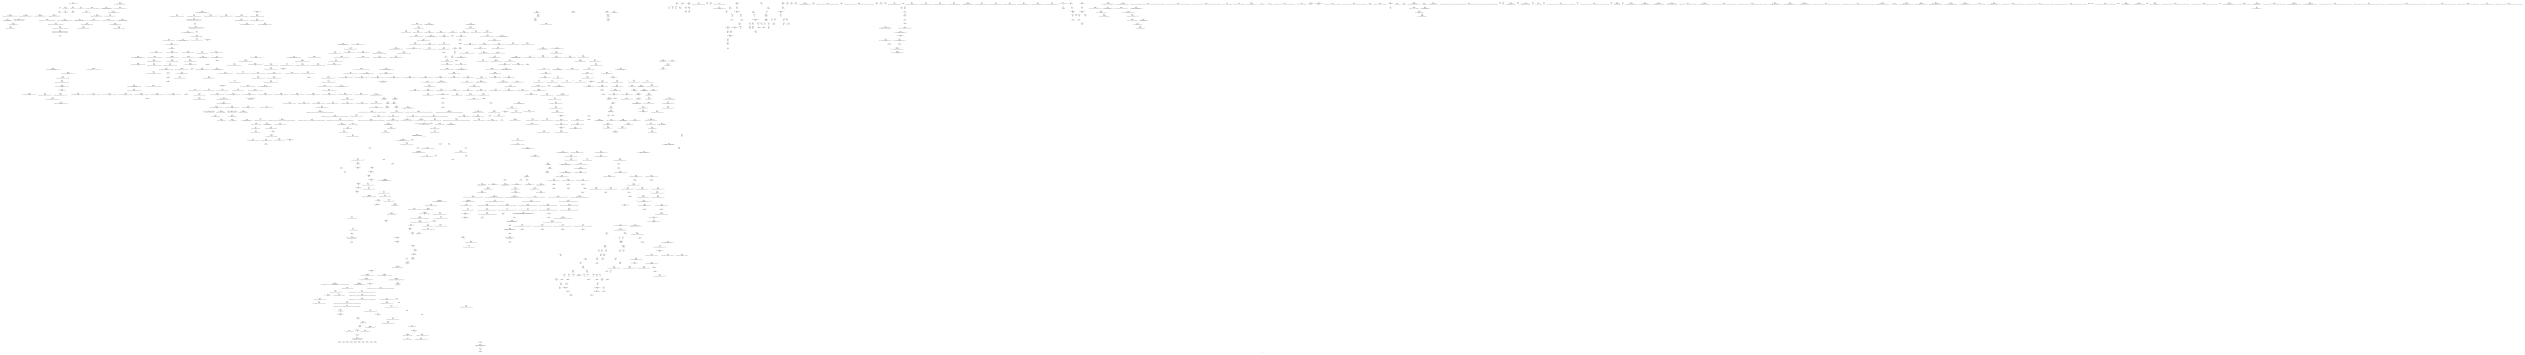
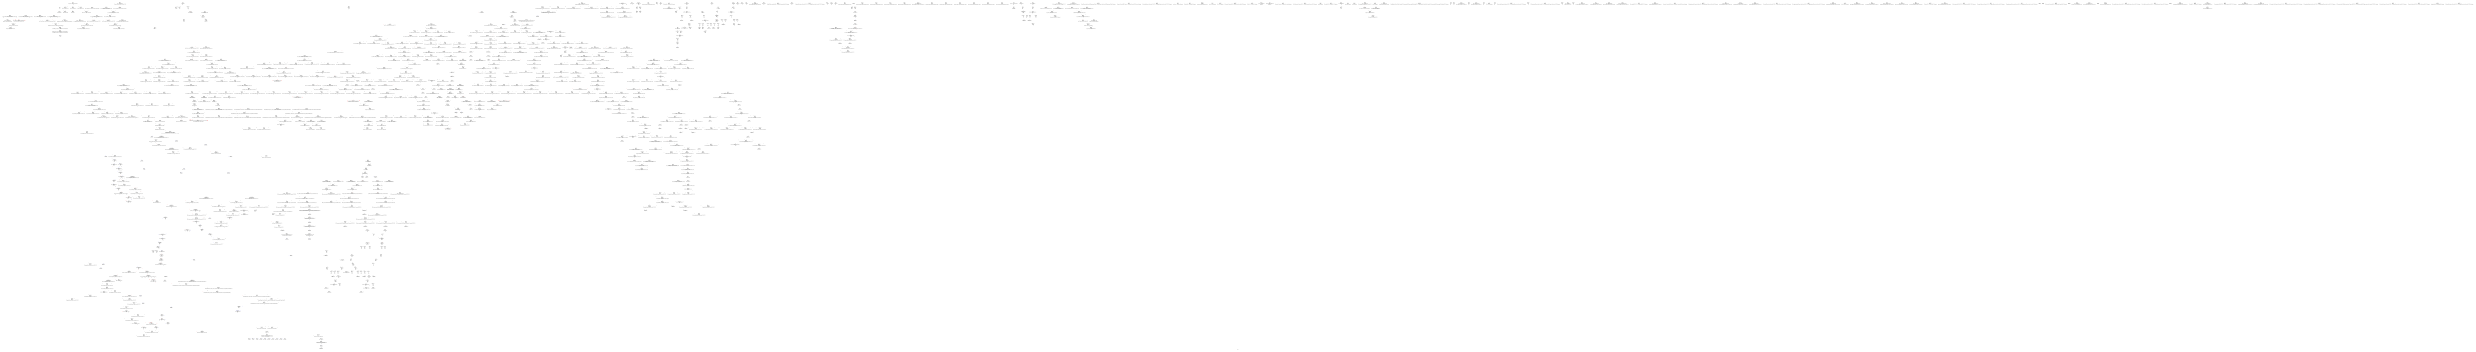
node "NodeID: 467": removed
